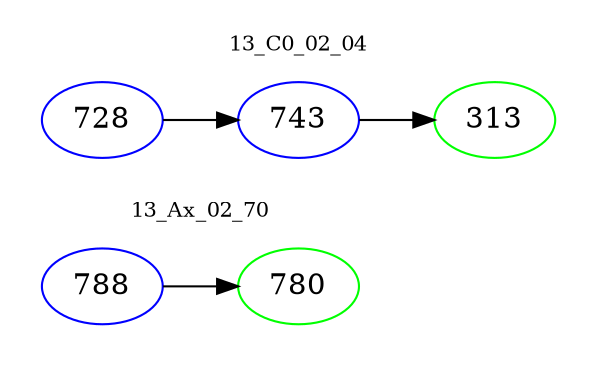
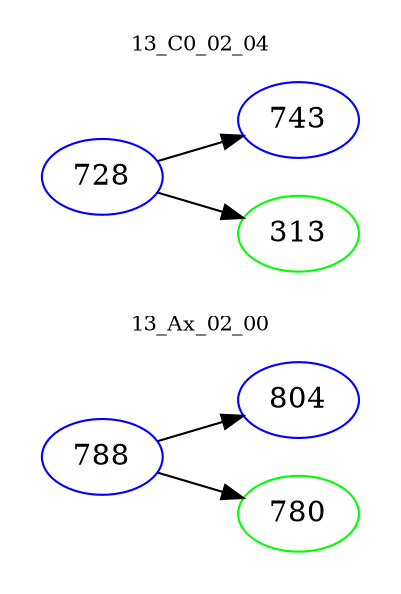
edge "743" -> "313": now "728" -> "313"
cluster "13_Ax_02_70": label "13_Ax_02_70" -> "13_Ax_02_00"
node "804": added
